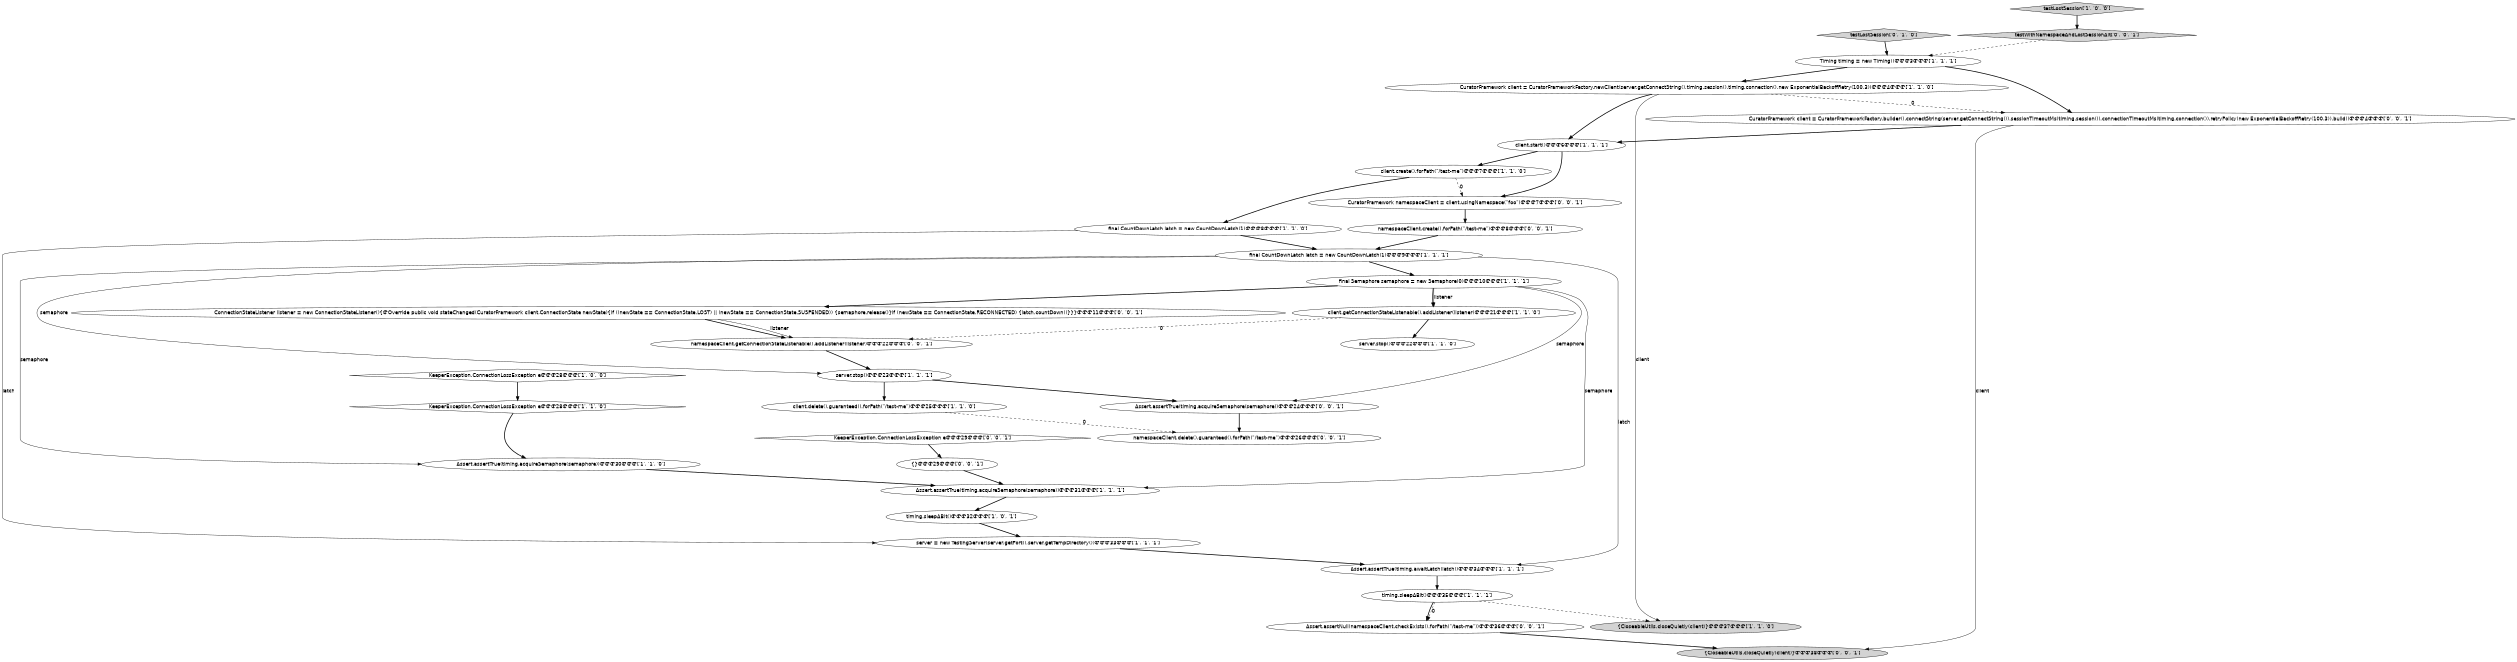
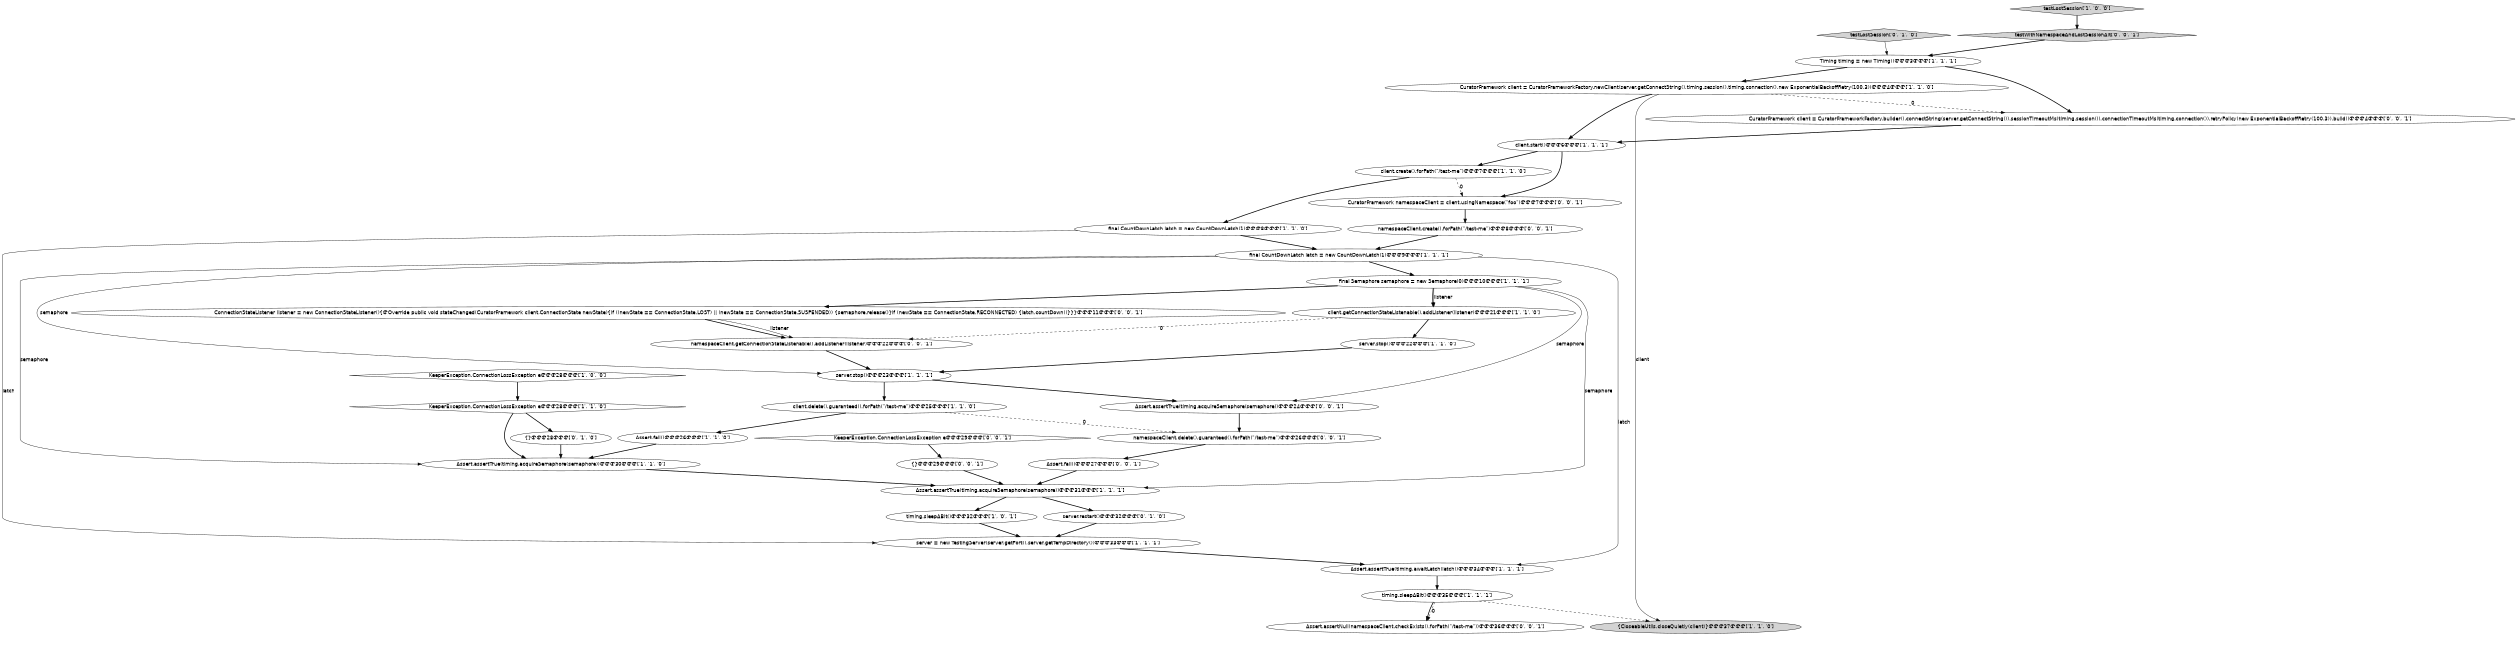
edge "testLostSession['0', '1', '0']" -> "Timing timing = new Timing()@@@3@@@['1', '1', '1']": style bold -> solid
edge "testWithNamespaceAndLostSessionAlt['0', '0', '1']" -> "Timing timing = new Timing()@@@3@@@['1', '1', '1']": style dashed -> bold
edge "server.stop()@@@22@@@['1', '1', '0']" -> "server.stop()@@@23@@@['1', '1', '1']": added
node "{}@@@28@@@['0', '1', '0']": added
node "Assert.fail()@@@26@@@['1', '1', '0']": added
node "Assert.fail()@@@27@@@['0', '0', '1']": added
node "server.restart()@@@32@@@['0', '1', '0']": added
node "{CloseableUtils.closeQuietly(client)}@@@38@@@['0', '0', '1']": removed
